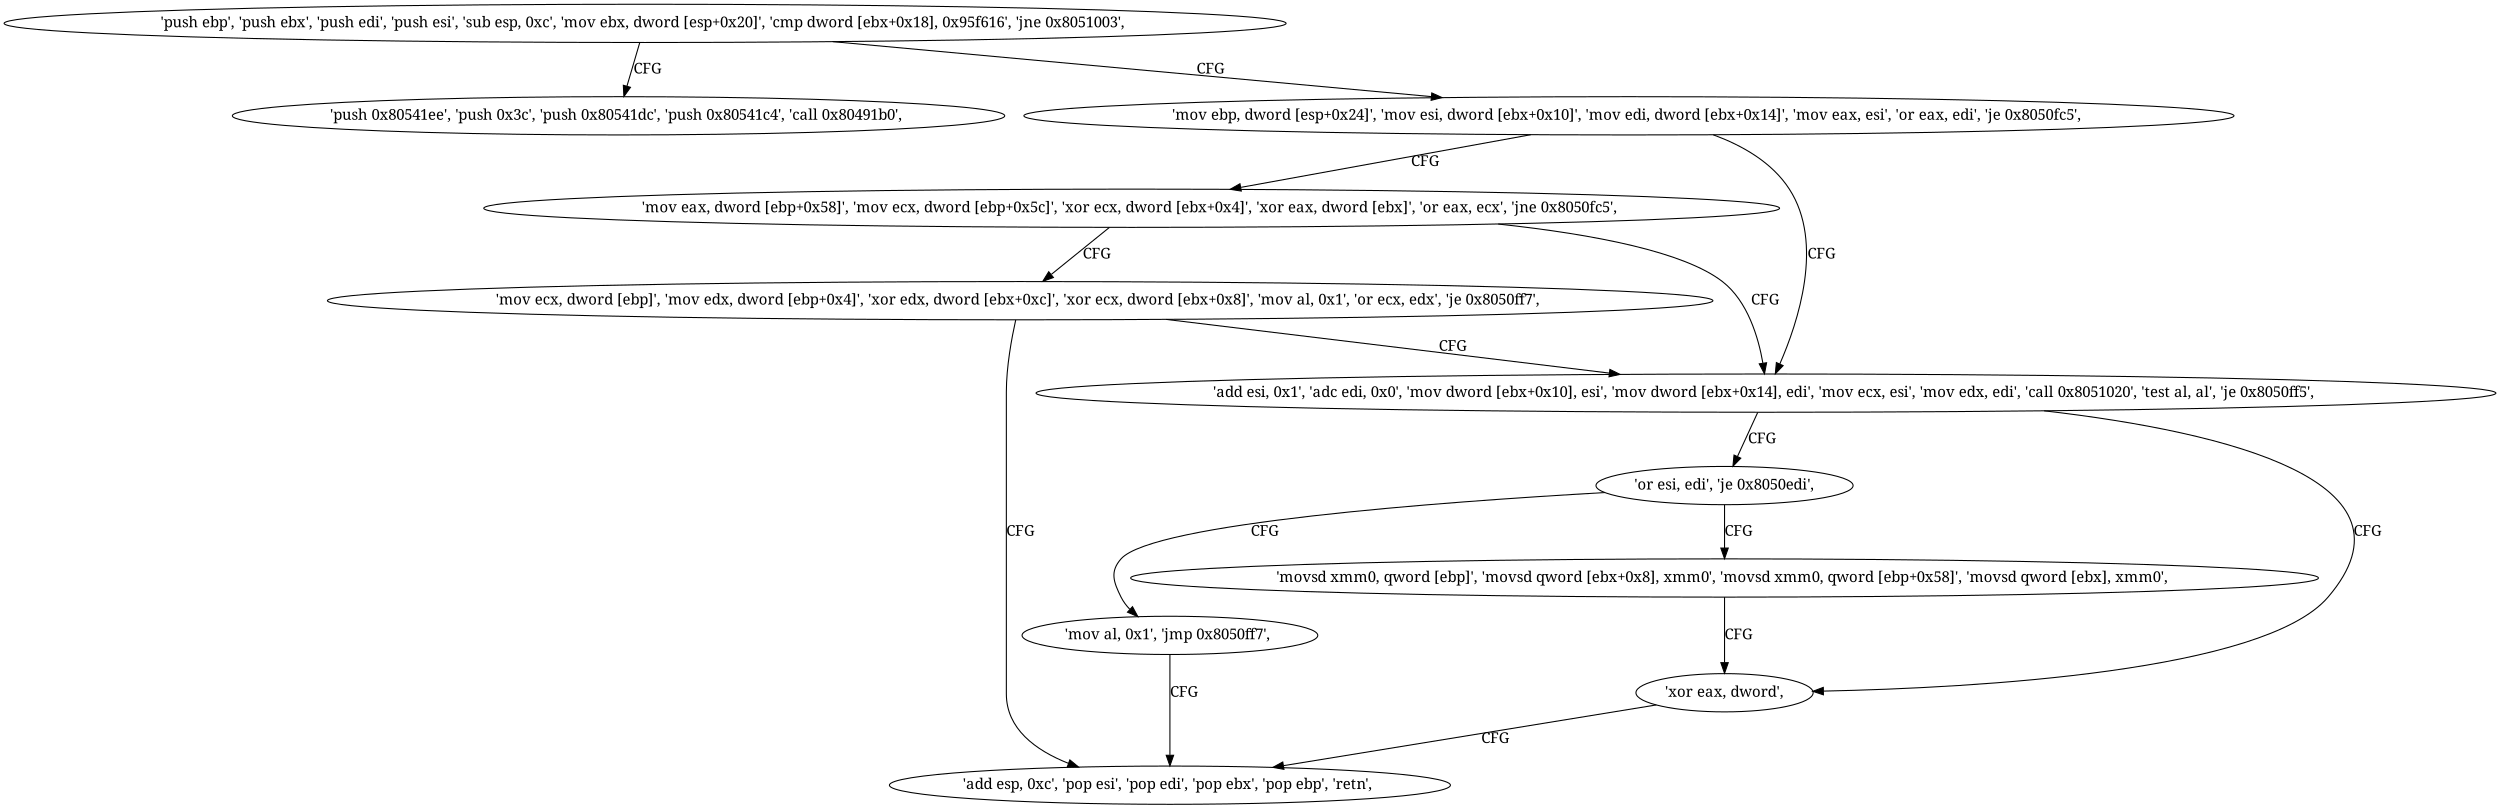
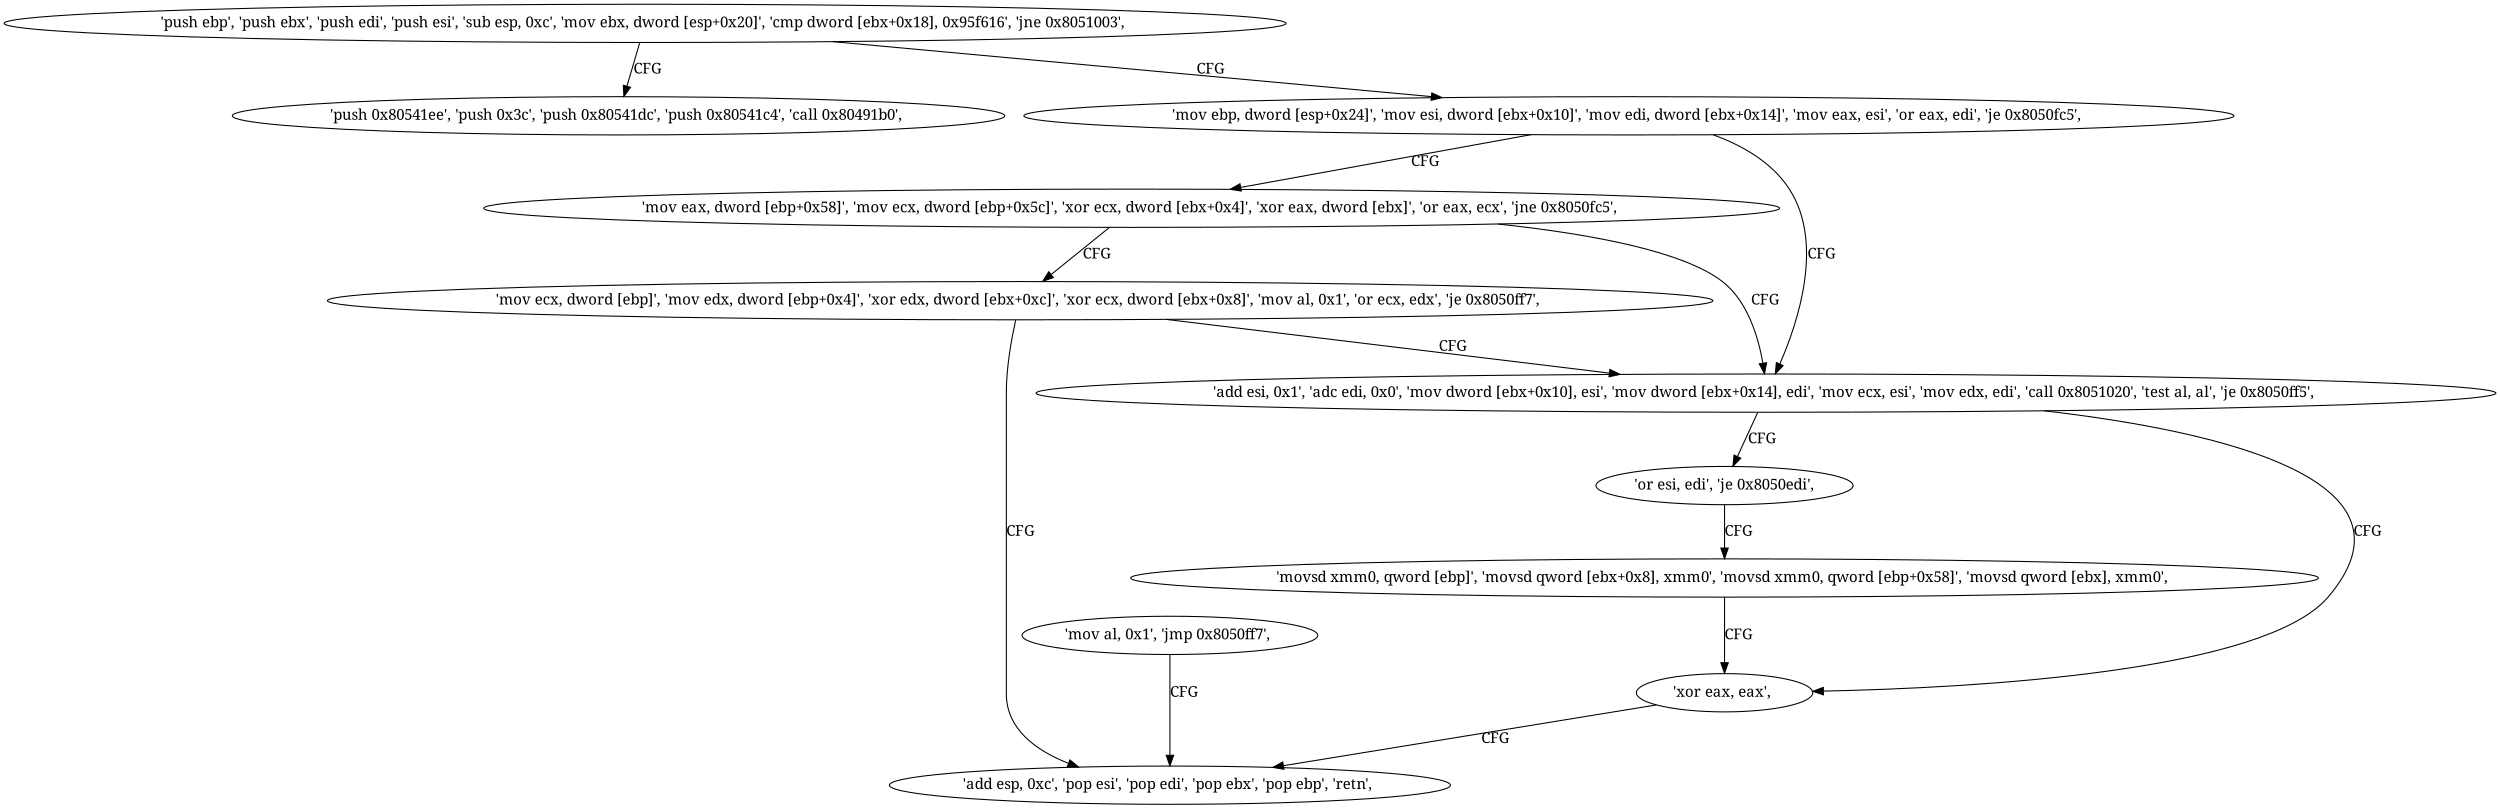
edge "'or esi, edi', 'je 0x8050edi'," -> "'mov al, 0x1', 'jmp 0x8050ff7',": removed, label "CFG"
node "'xor eax, dword',": label "'xor eax, dword'," -> "'xor eax, eax',"
